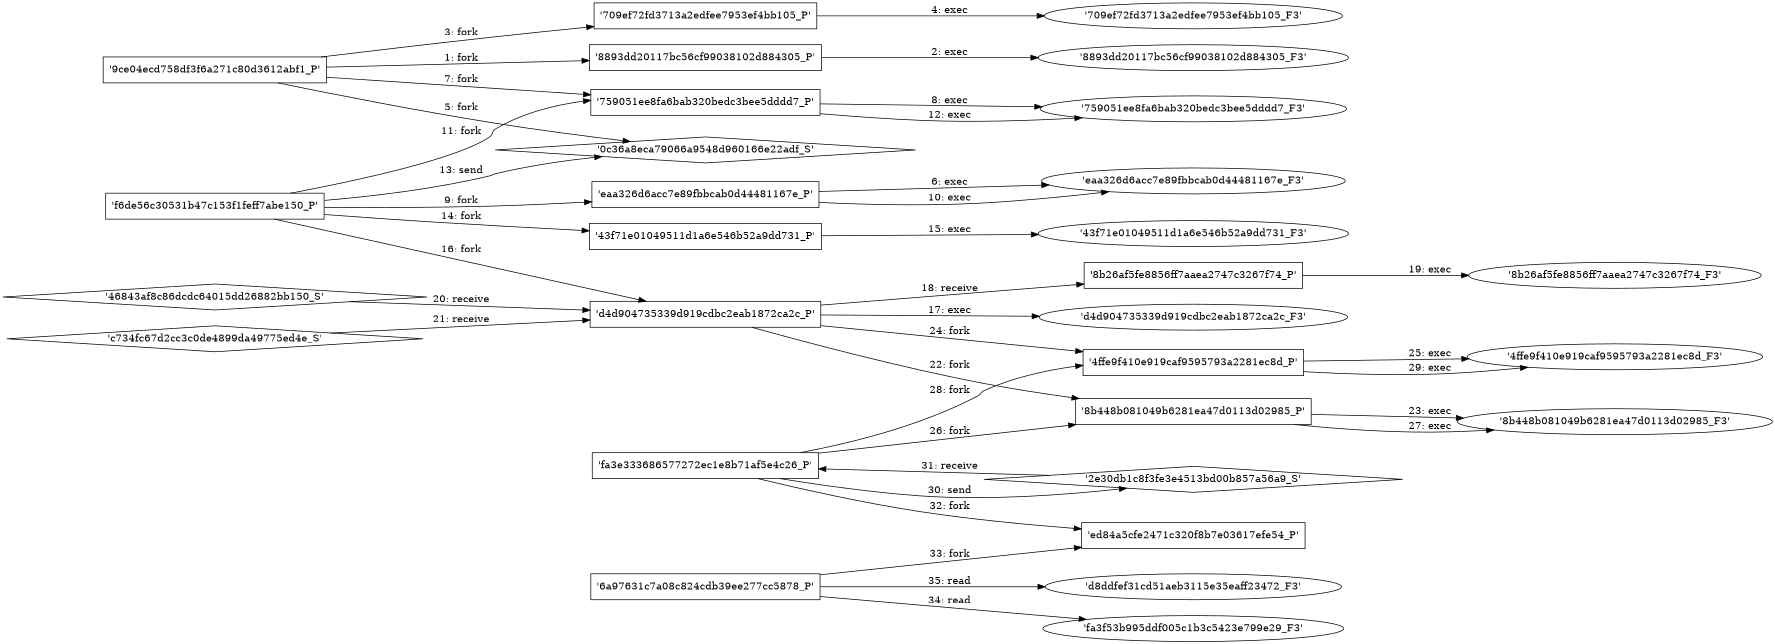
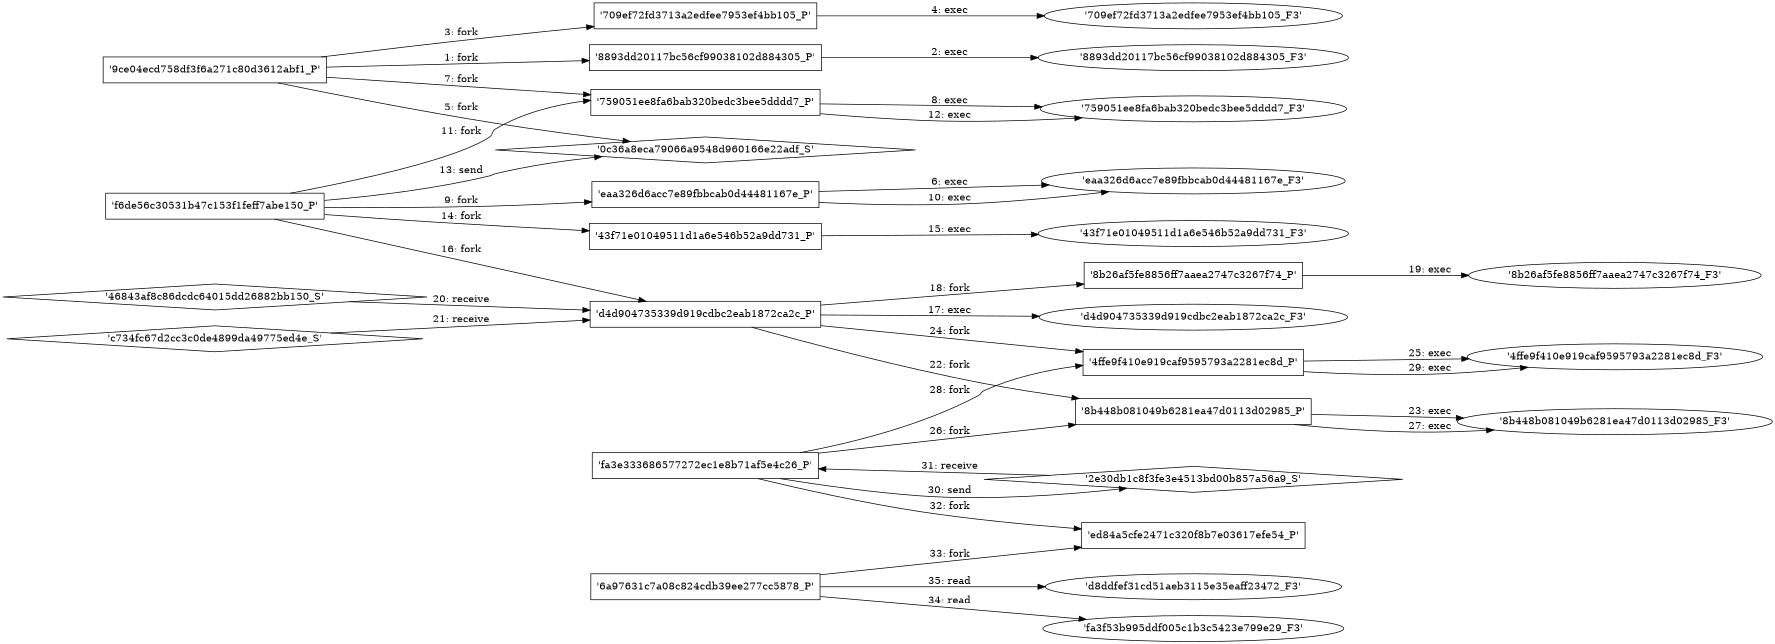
edge "'d4d904735339d919cdbc2eab1872ca2c_P'" -> "'8b26af5fe8856ff7aaea2747c3267f74_P'": label "18: receive" -> "18: fork"
